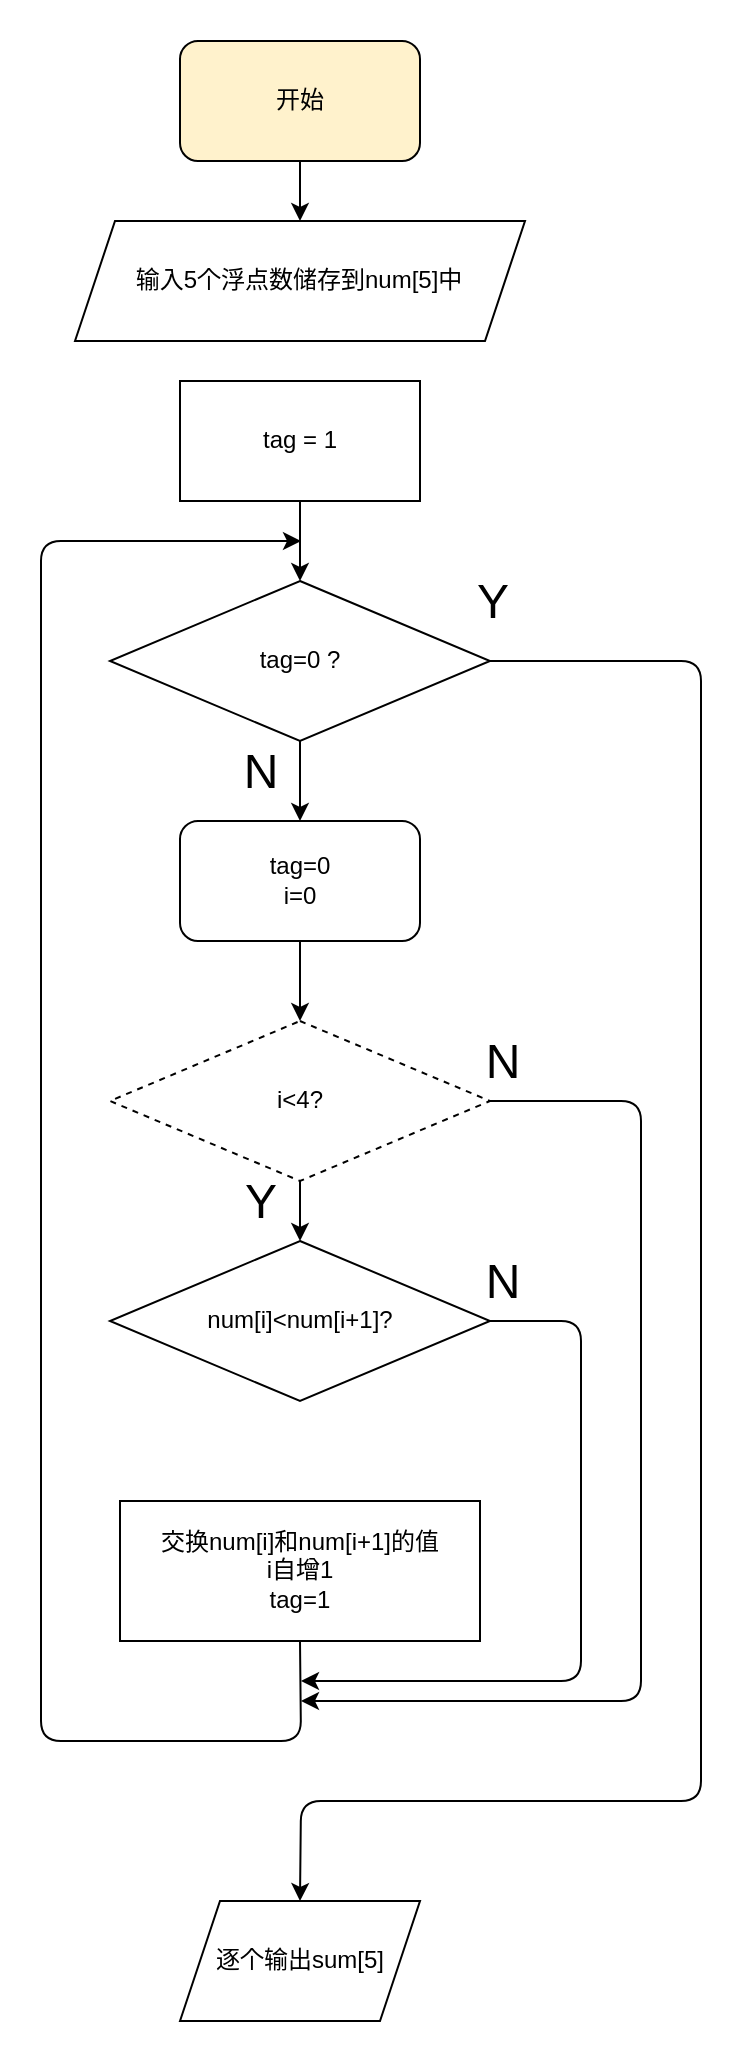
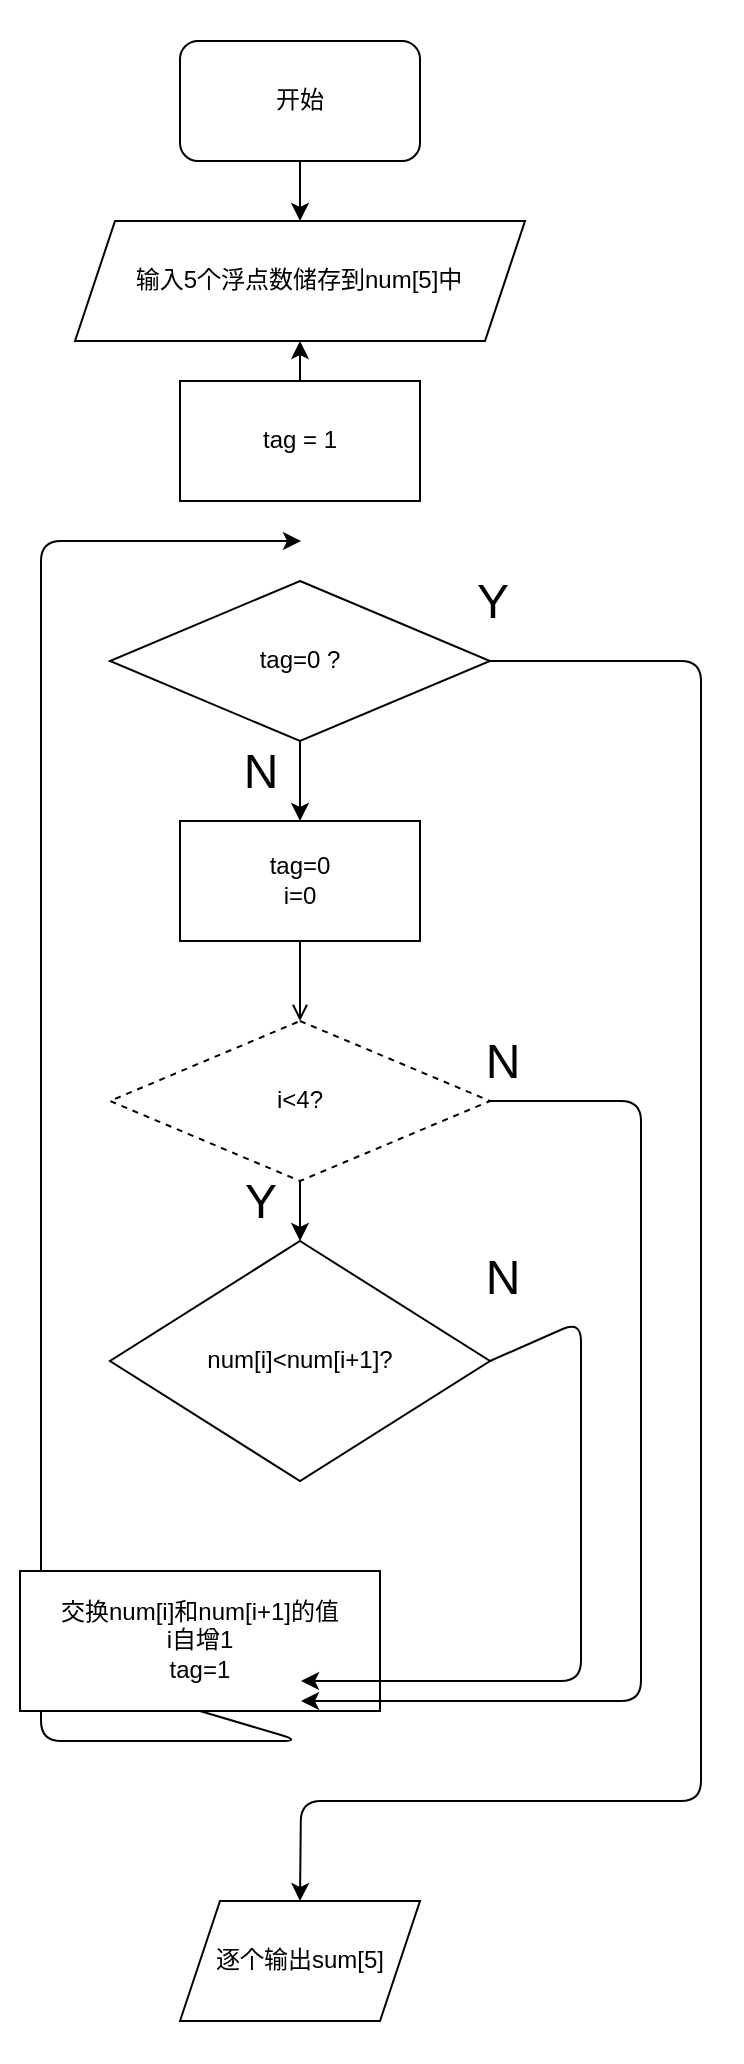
node "开始": fillcolor #fff2cc -> #ffffff
edge "tag = 1" -> "tag=0 ?": now "tag = 1" -> "输入5个浮点数储存到num[5]中"
node "tag=0 i=0": shape rounded rectangle -> rectangle
edge "tag=0 i=0" -> "i<4?": arrowhead classic -> open
node "num[i]<num[i+1]?": size 380x160 -> 380x240
node "交换num[i]和num[i+1]的值 i自增1 tag=1": moved (300, 1571) -> (200, 1641)
